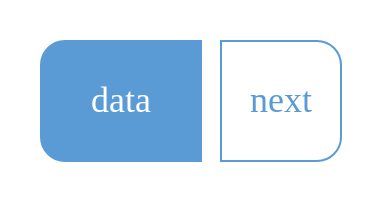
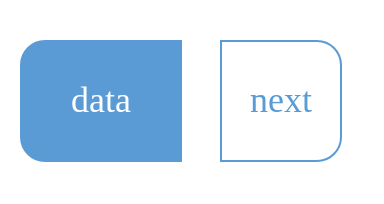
node "data": moved (121, 101) -> (101, 101)
